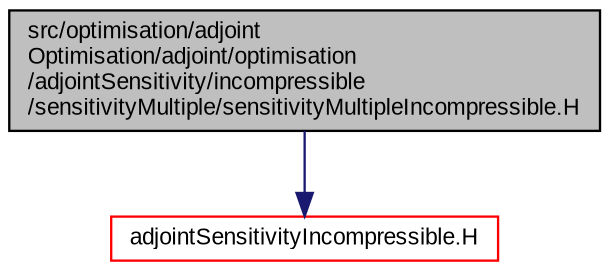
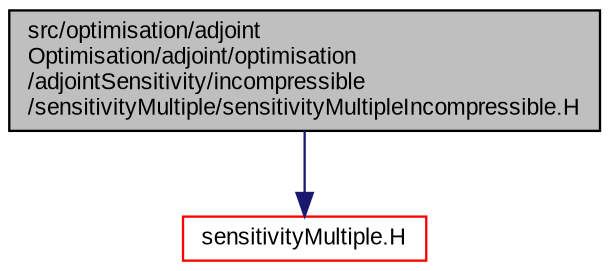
node "adjointSensitivityIncompressible.H": label "adjointSensitivityIncompressible.H" -> "sensitivityMultiple.H"
